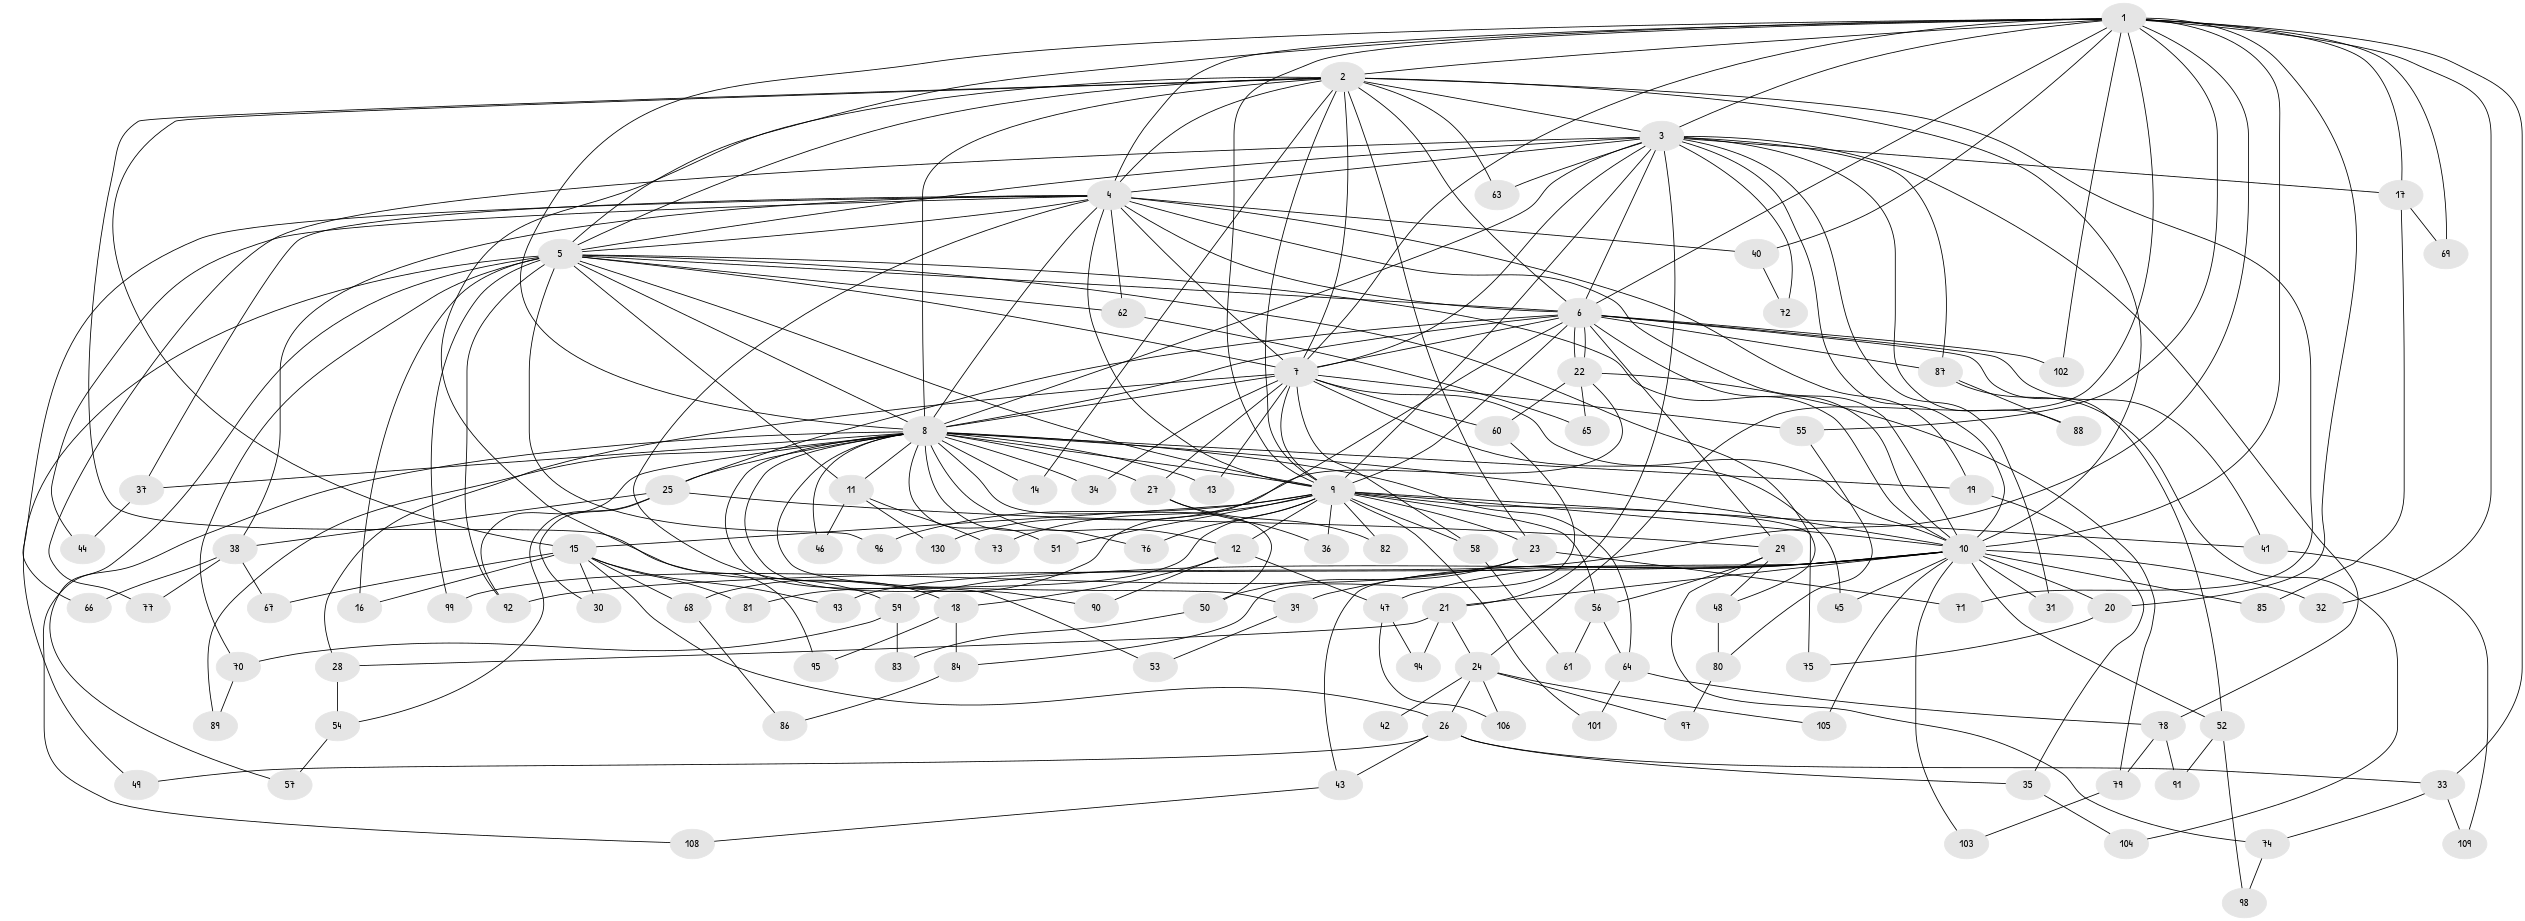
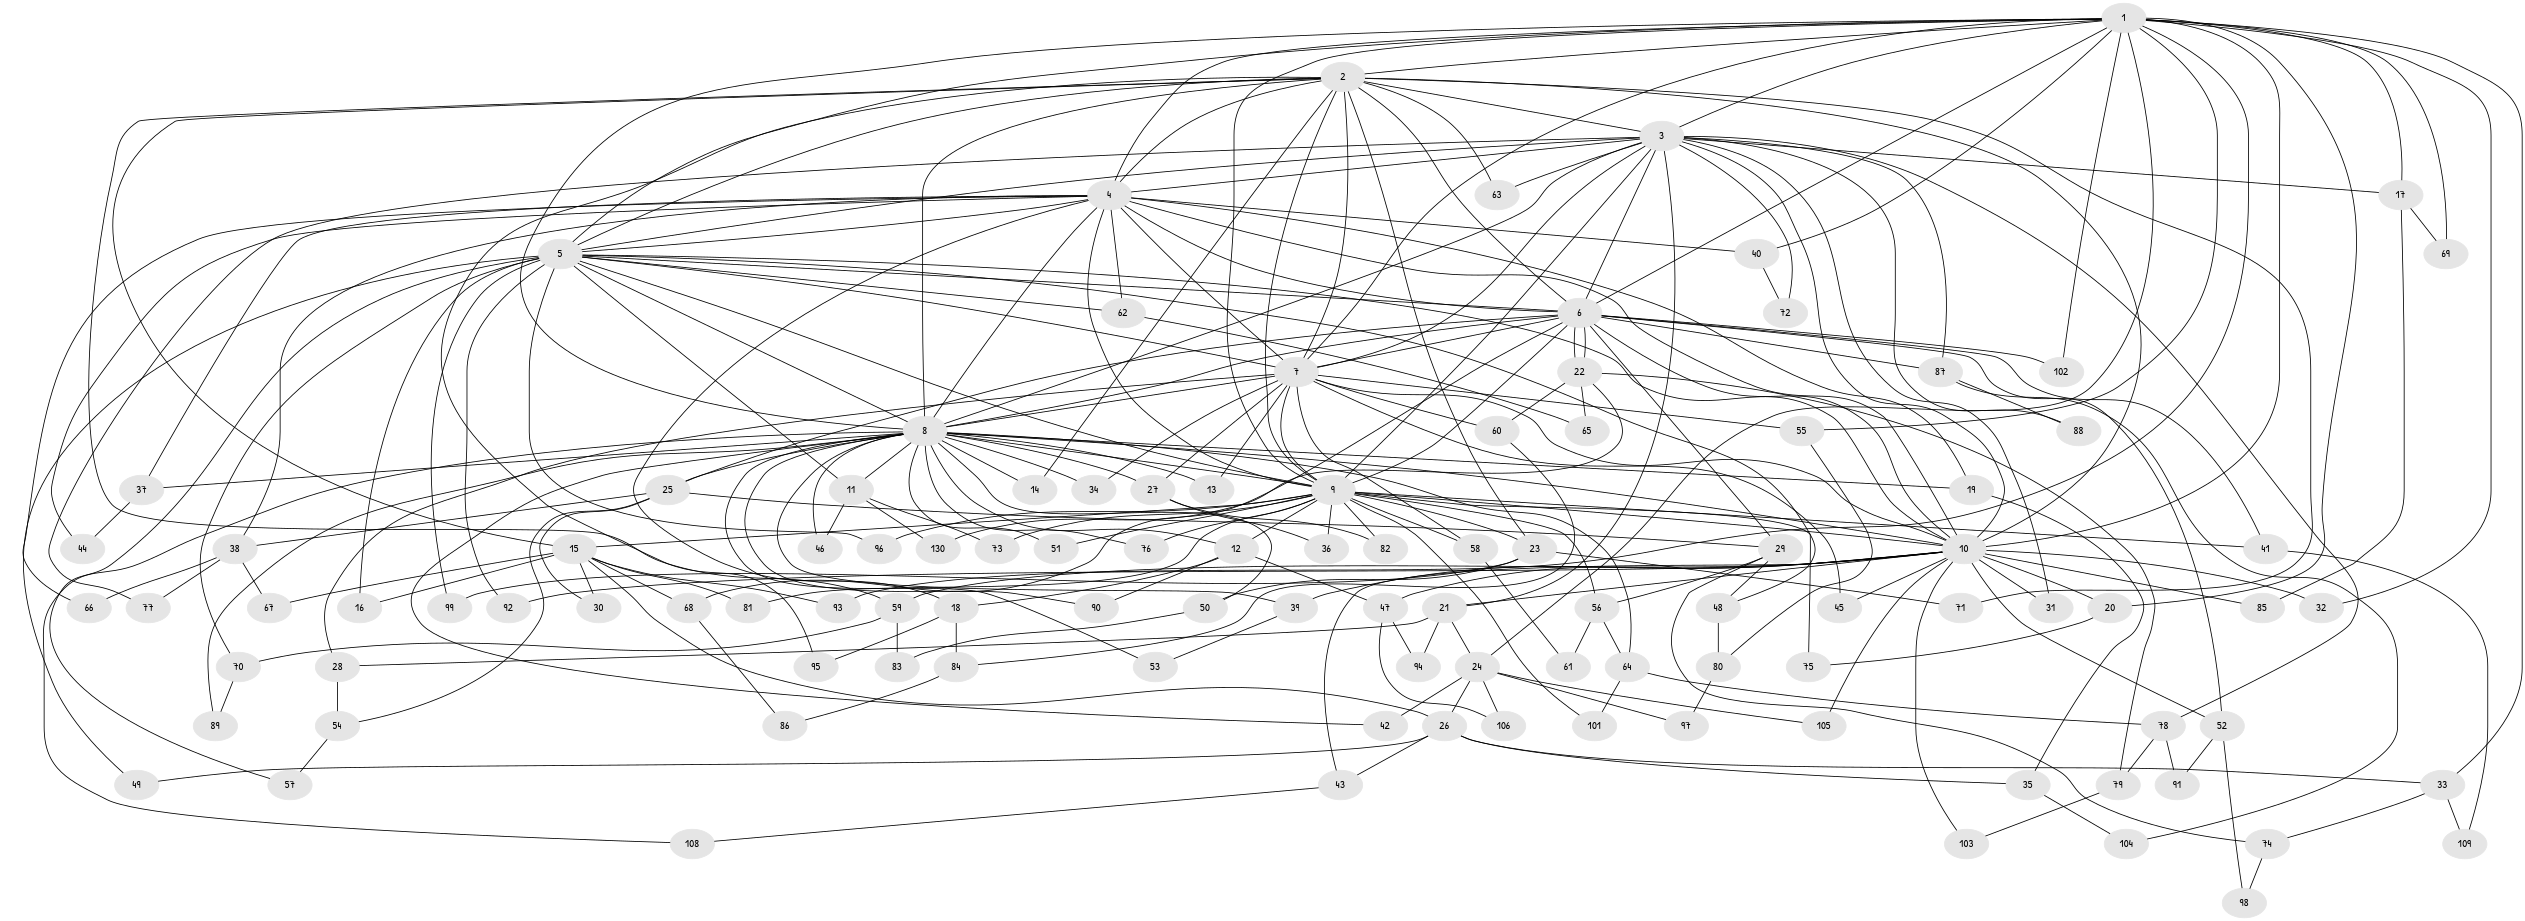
edge "8" -- "92": now "8" -- "42"
